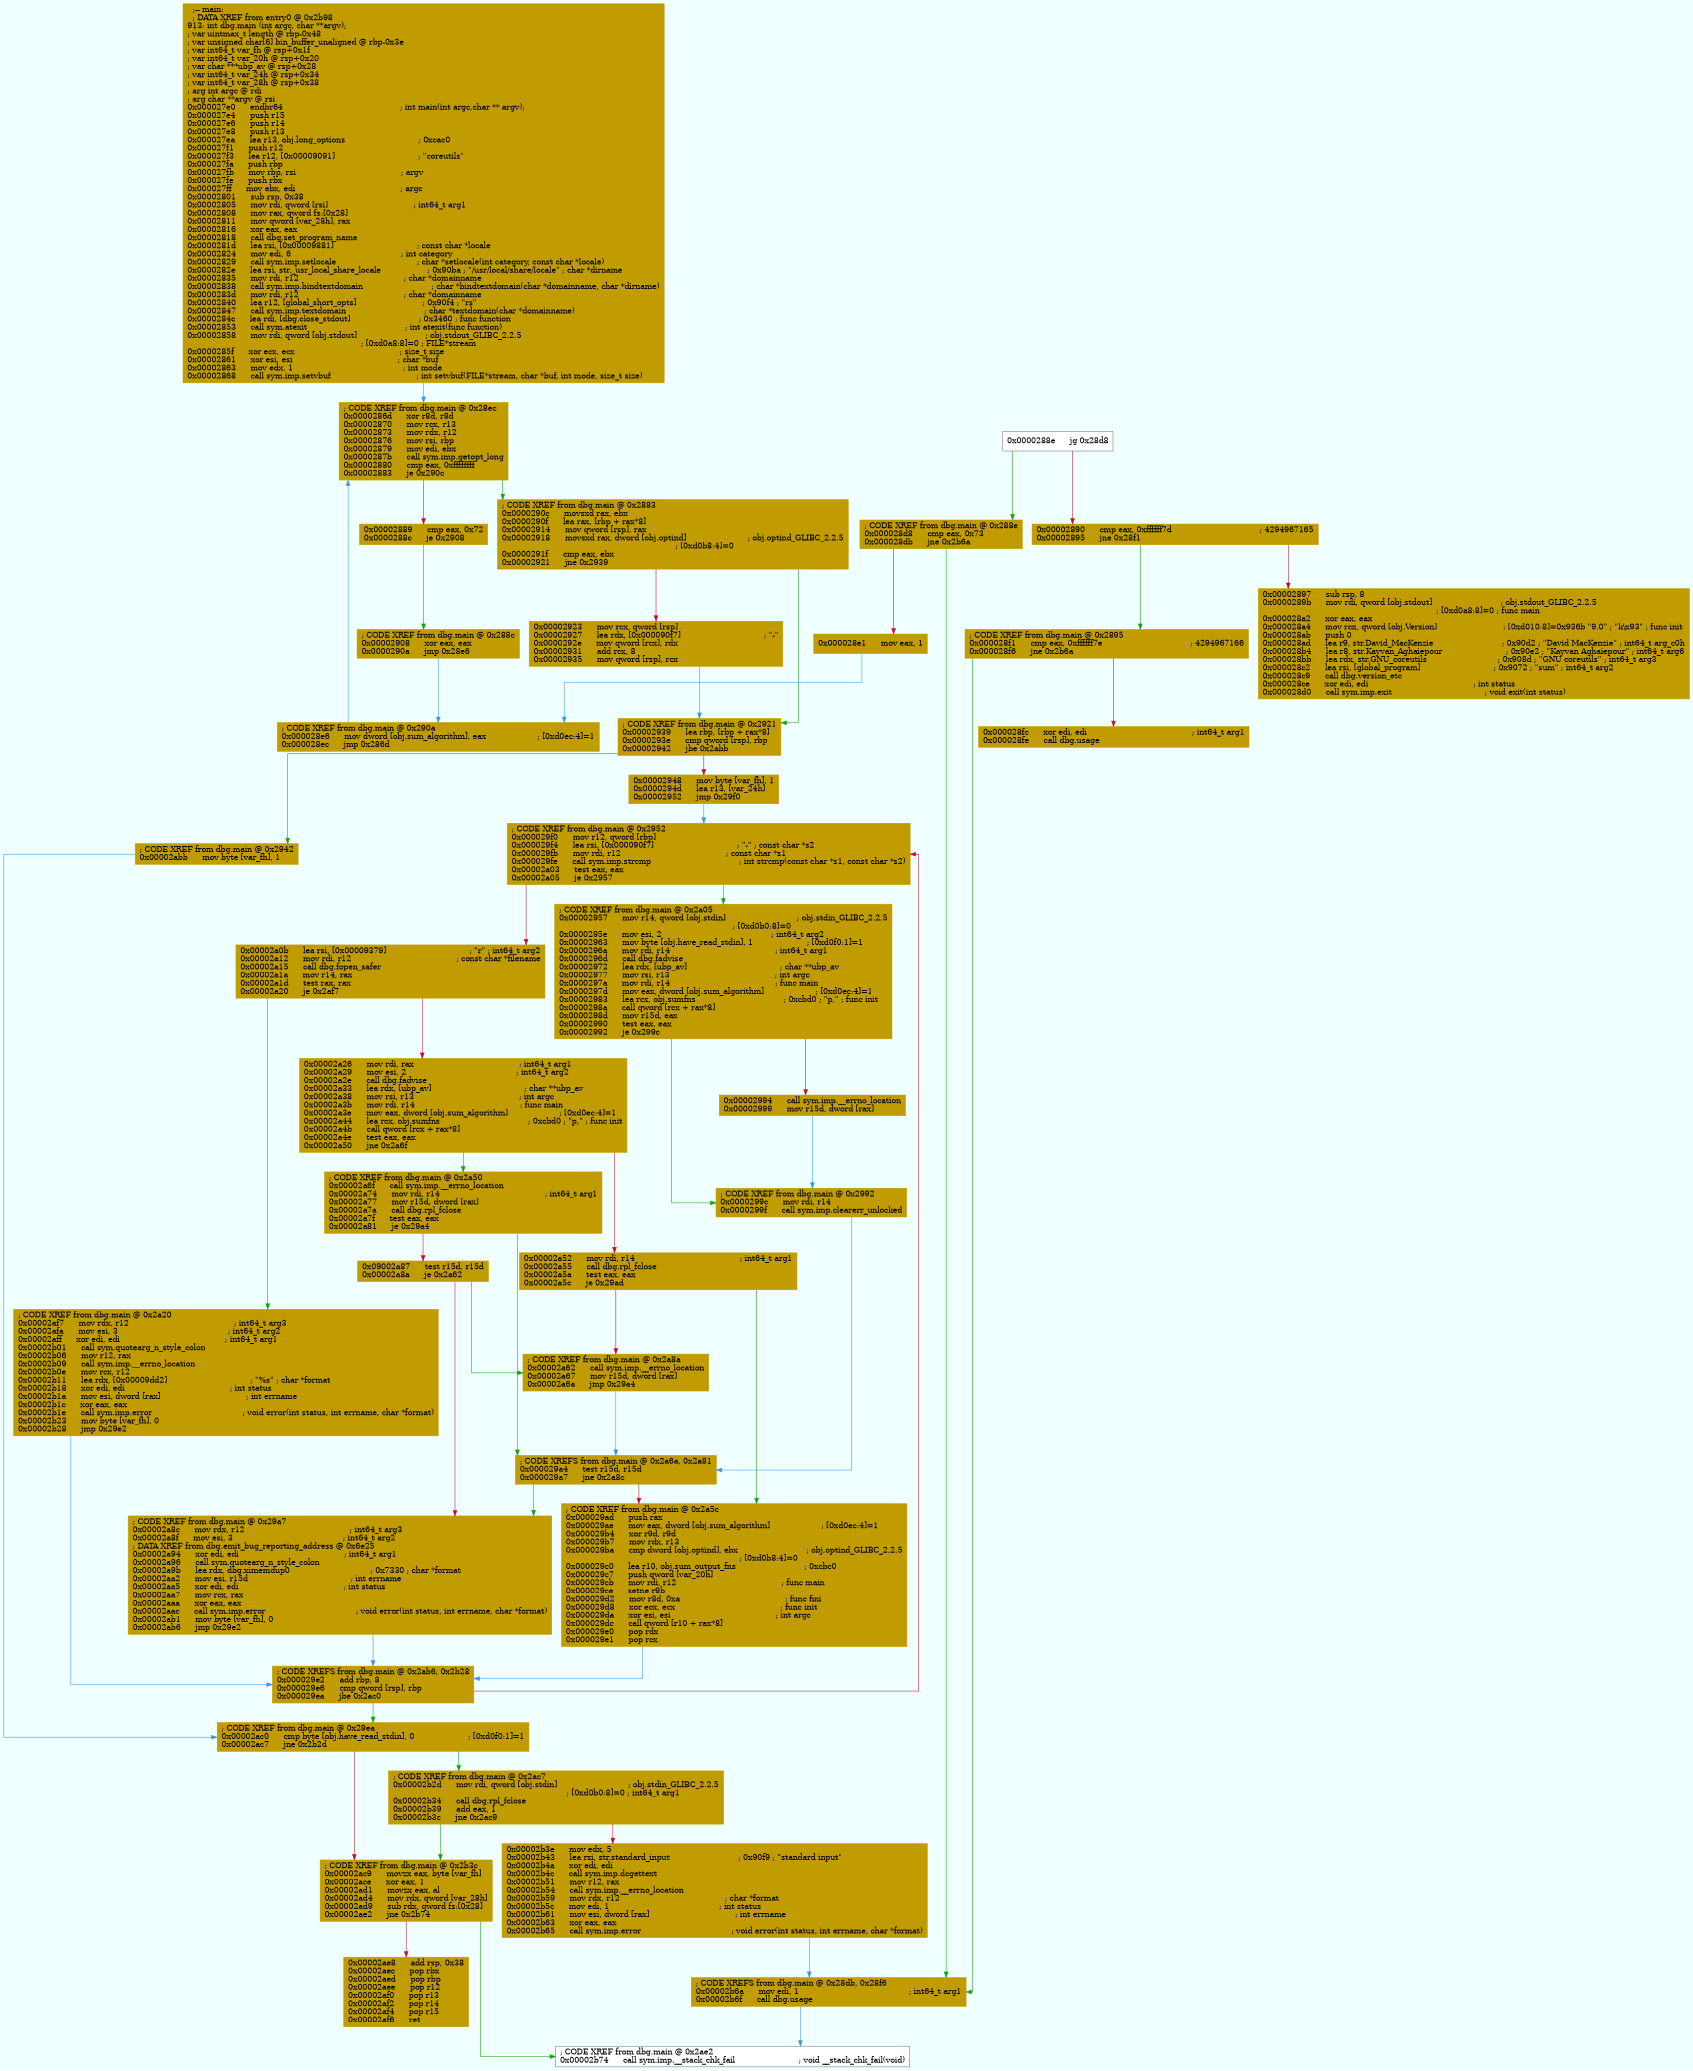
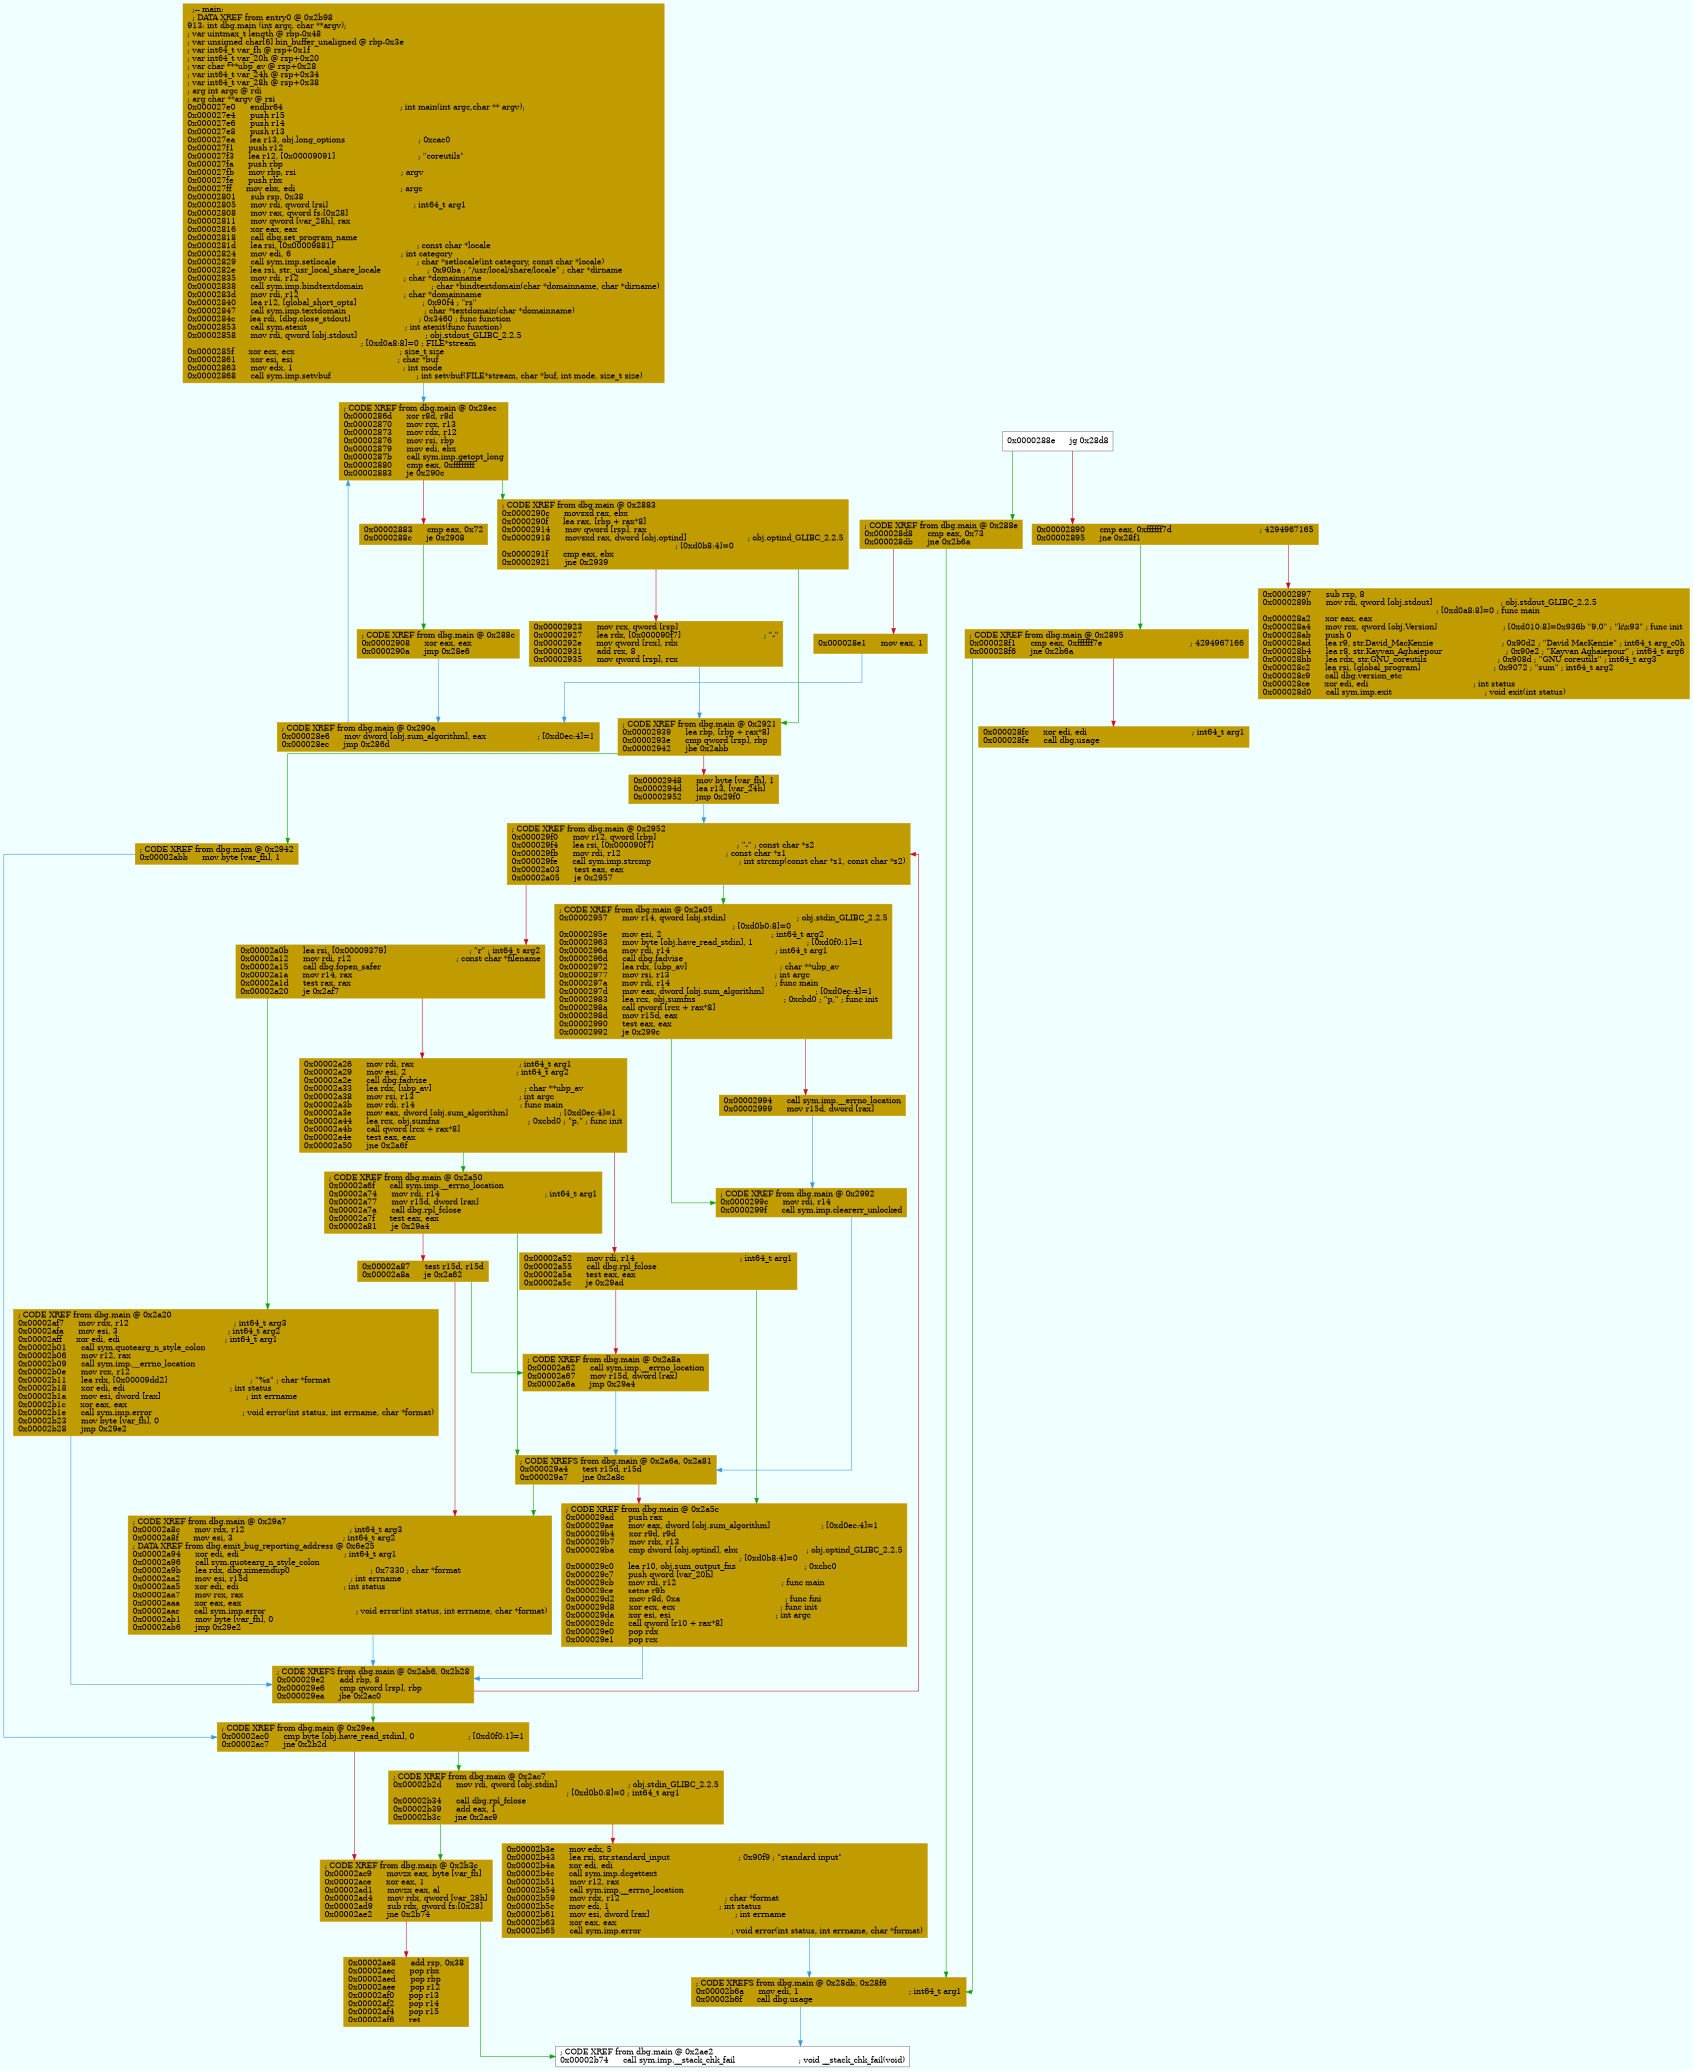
node "0x00002889      cmp eax, 0x72 0x0000288c      je 0x2908": label "0x00002889      cmp eax, 0x72 0x0000288c      je 0x2908" -> "0x00002883      cmp eax, 0x72 0x0000288c      je 0x2908"
node "0x09002a87      test r15d, r15d 0x00002a8a      je 0x2a62": label "0x09002a87      test r15d, r15d 0x00002a8a      je 0x2a62" -> "0x00002a87      test r15d, r15d 0x00002a8a      je 0x2a62"
